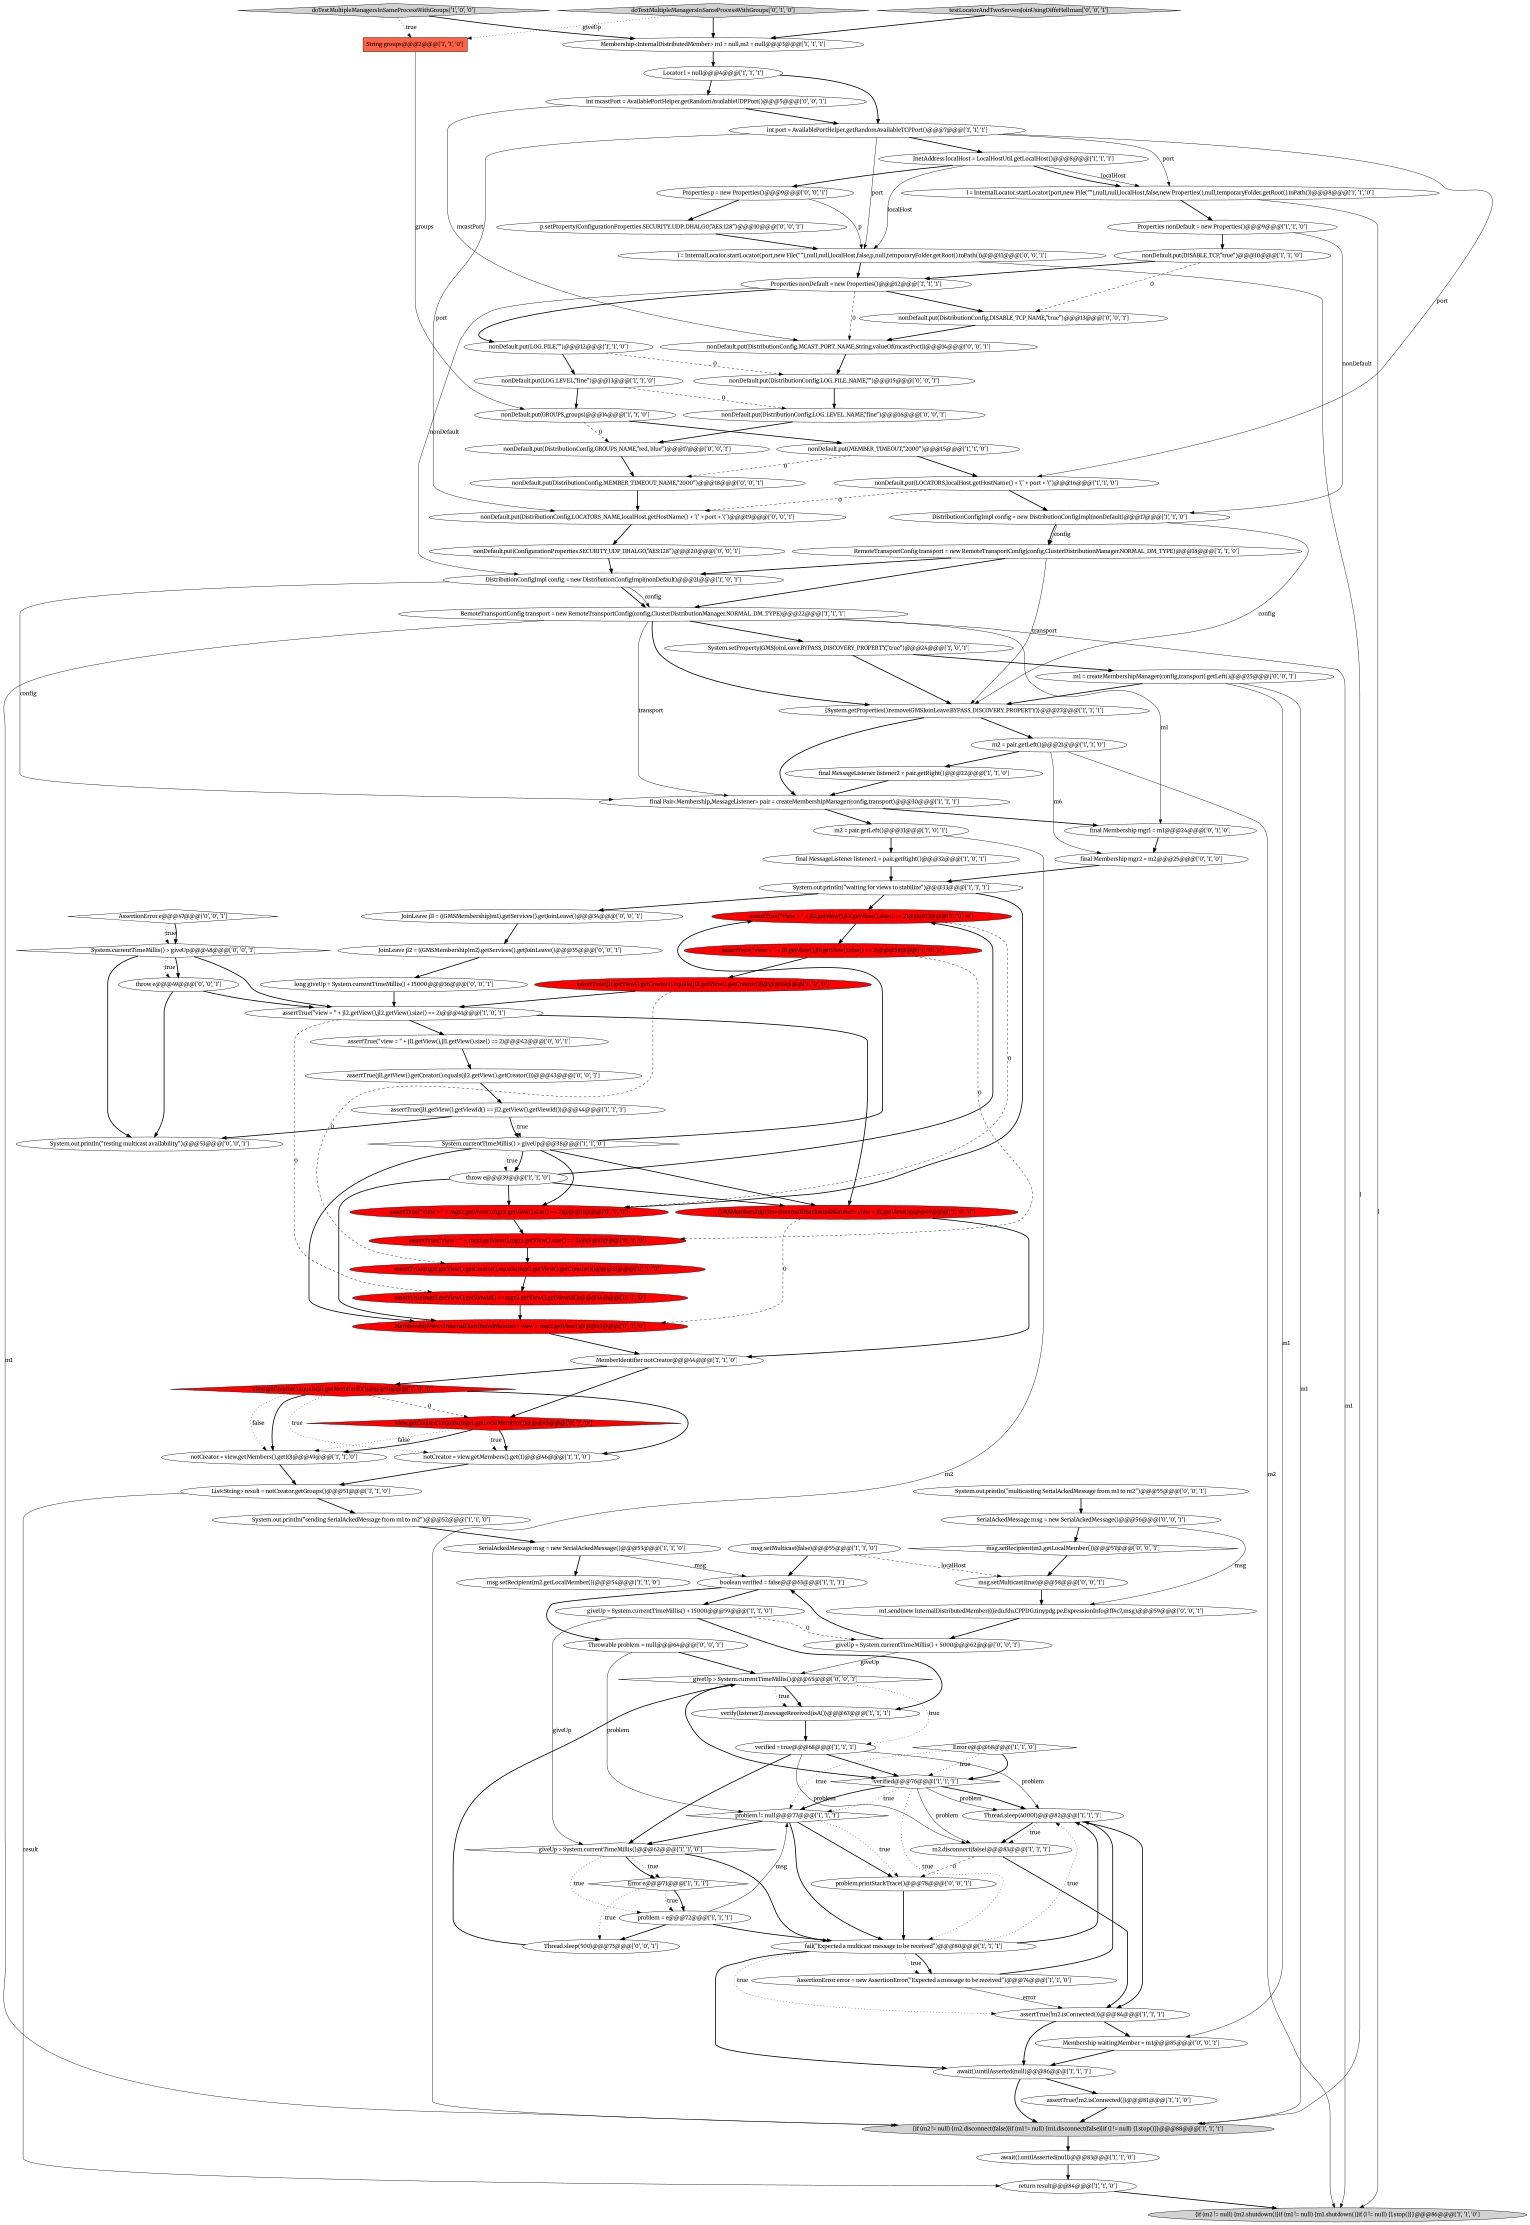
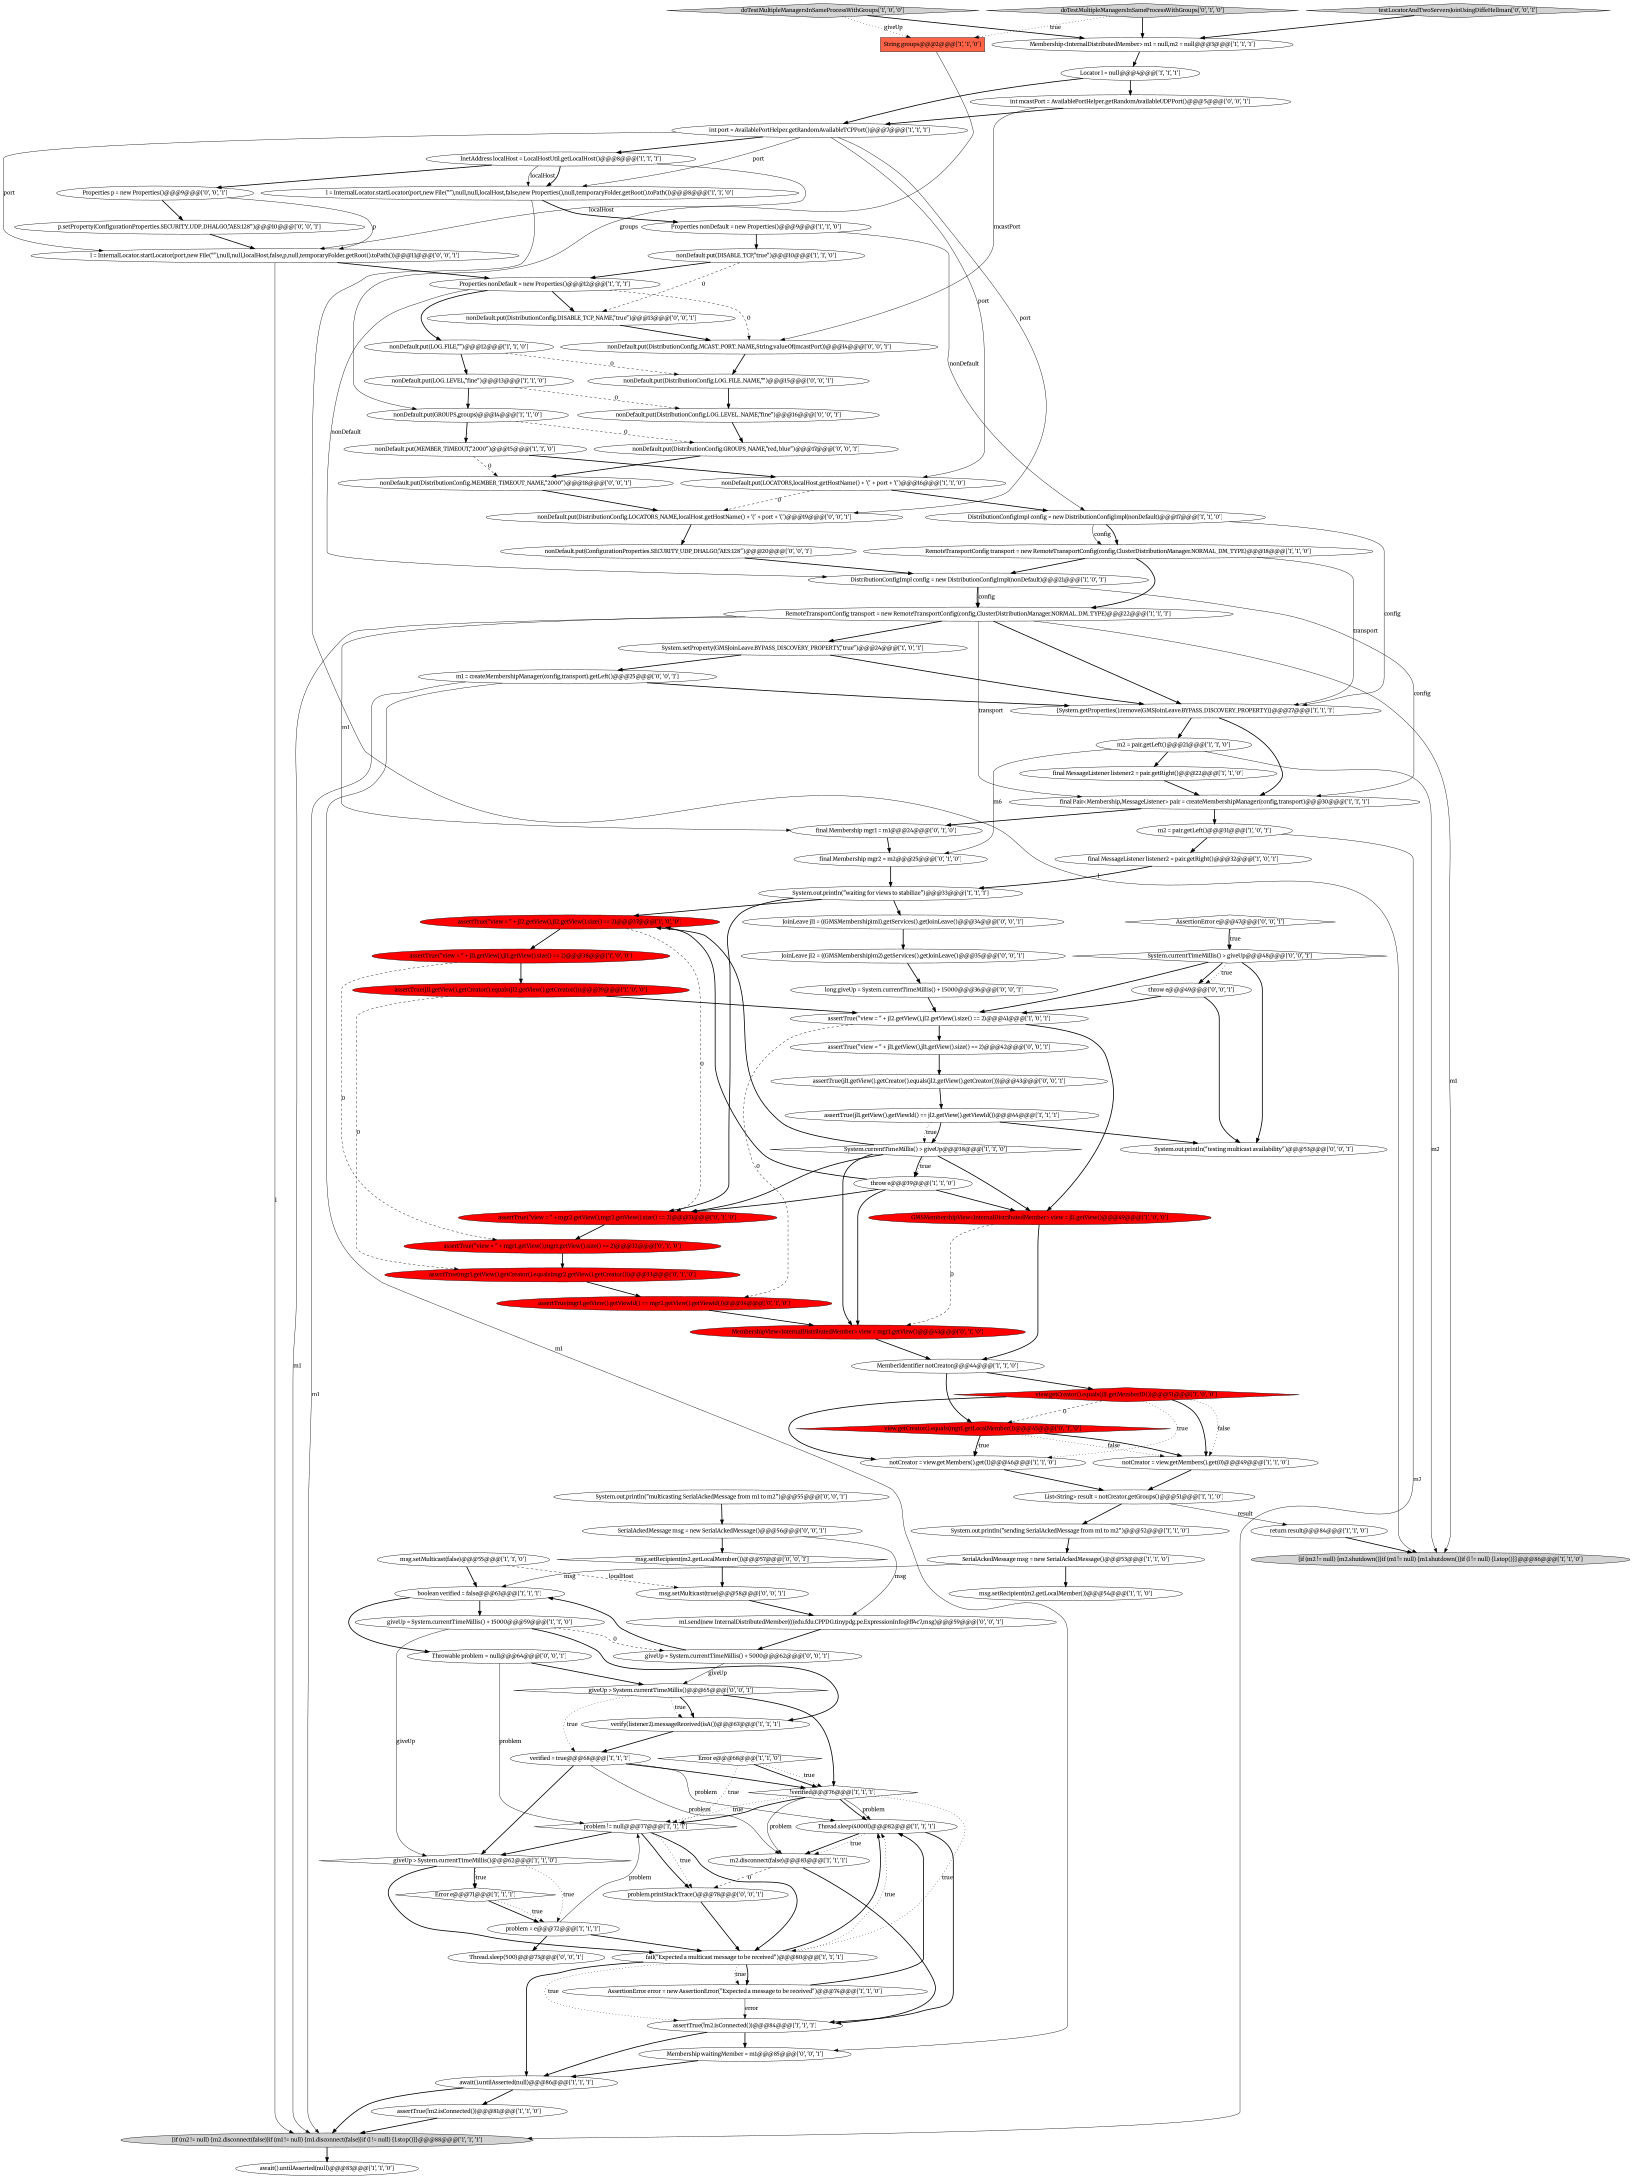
edge "doTestMultipleManagersInSameProcessWithGroups['1', '0', '0']" -> "String groups@@@2@@@['1', '1', '0']": label "true" -> "giveUp"
edge "doTestMultipleManagersInSameProcessWithGroups['0', '1', '0']" -> "String groups@@@2@@@['1', '1', '0']": label "giveUp" -> "true"
edge "Thread.sleep(500)@@@73@@@['0', '0', '1']" -> "giveUp > System.currentTimeMillis()@@@65@@@['0', '0', '1']": removed
edge "problem = e@@@72@@@['1', '1', '1']" -> "problem != null@@@77@@@['1', '1', '1']": label "msg" -> "problem"
edge "Error e@@@71@@@['1', '1', '1']" -> "Thread.sleep(500)@@@73@@@['0', '0', '1']": removed, label "true"
edge "await().untilAsserted(null)@@@83@@@['1', '1', '0']" -> "return result@@@84@@@['1', '1', '0']": removed
